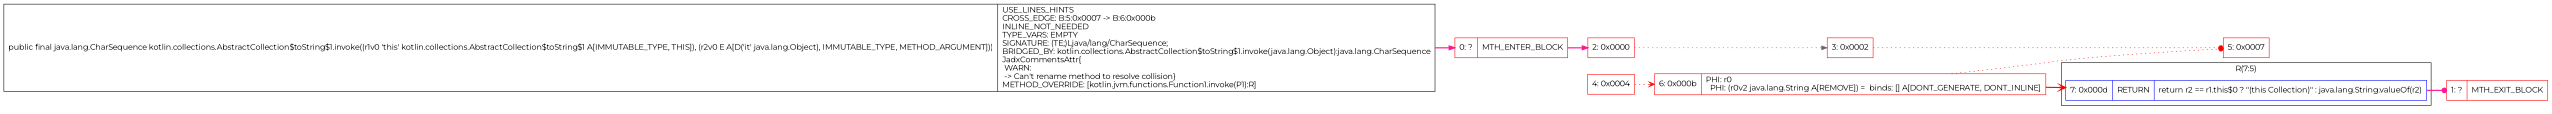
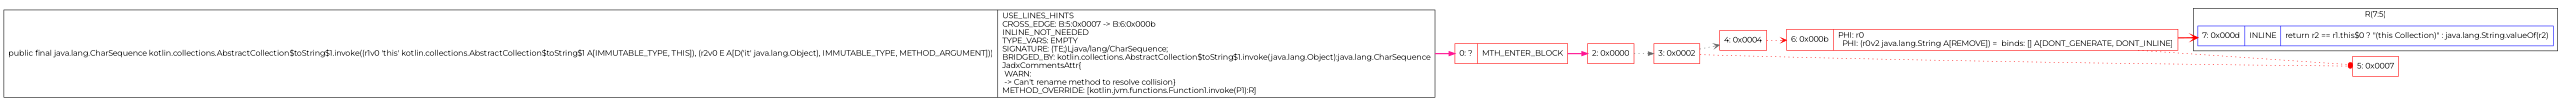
edge "3: 0x0002" -> "4: 0x0004": added
node "7: 0x000d": text "RETURN" -> "INLINE"
node "1: ?": removed
